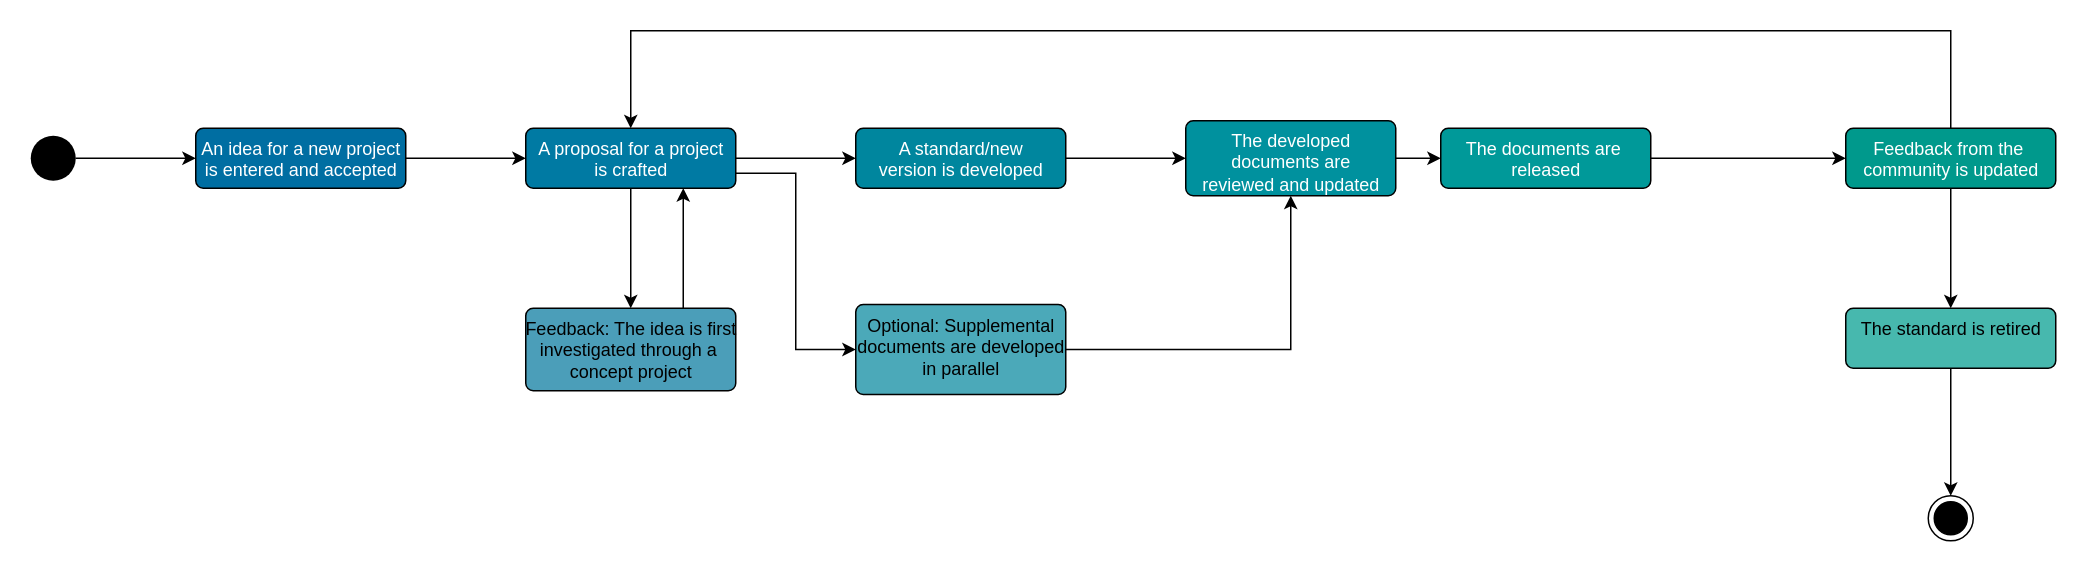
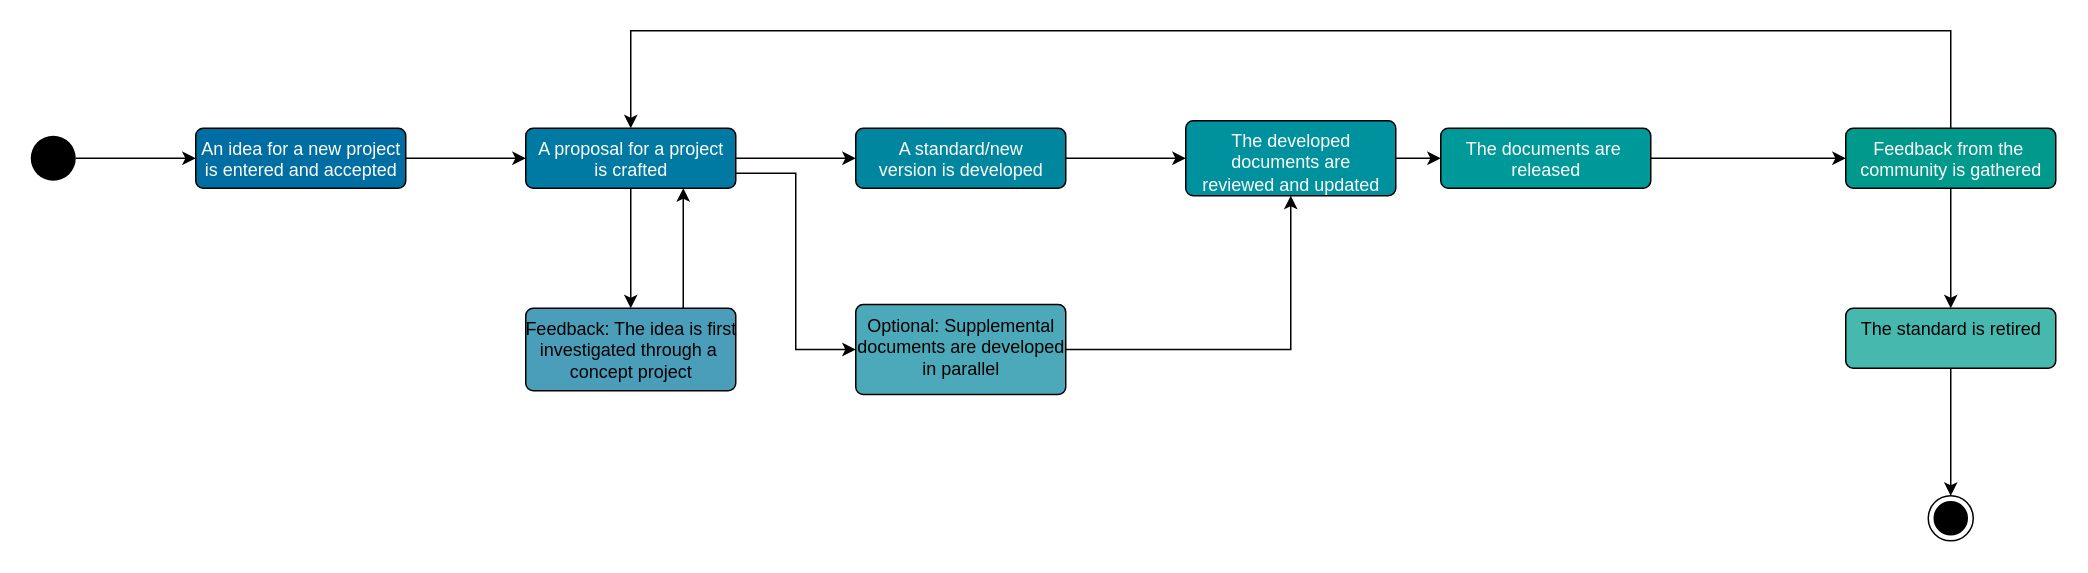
node "Feedback from the community is updated": label "Feedback from the community is updated" -> "Feedback from the community is gathered"
